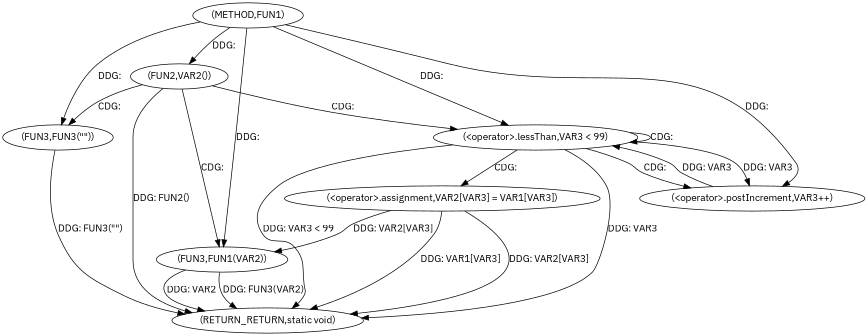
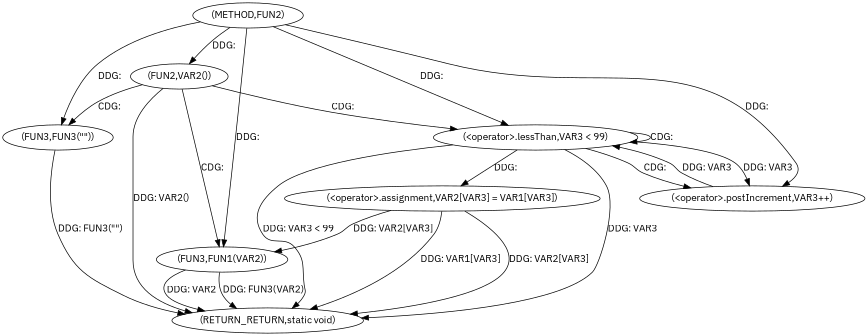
node "(METHOD,FUN1)": label "(METHOD,FUN1)" -> "(METHOD,FUN2)"
edge "(<operator>.lessThan,VAR3 < 99)" -> "(<operator>.assignment,VAR2[VAR3] = VAR1[VAR3])": label "CDG: " -> "DDG: "
edge "(FUN2,VAR2())" -> "(RETURN_RETURN,static void)": label "DDG: FUN2()" -> "DDG: VAR2()"
